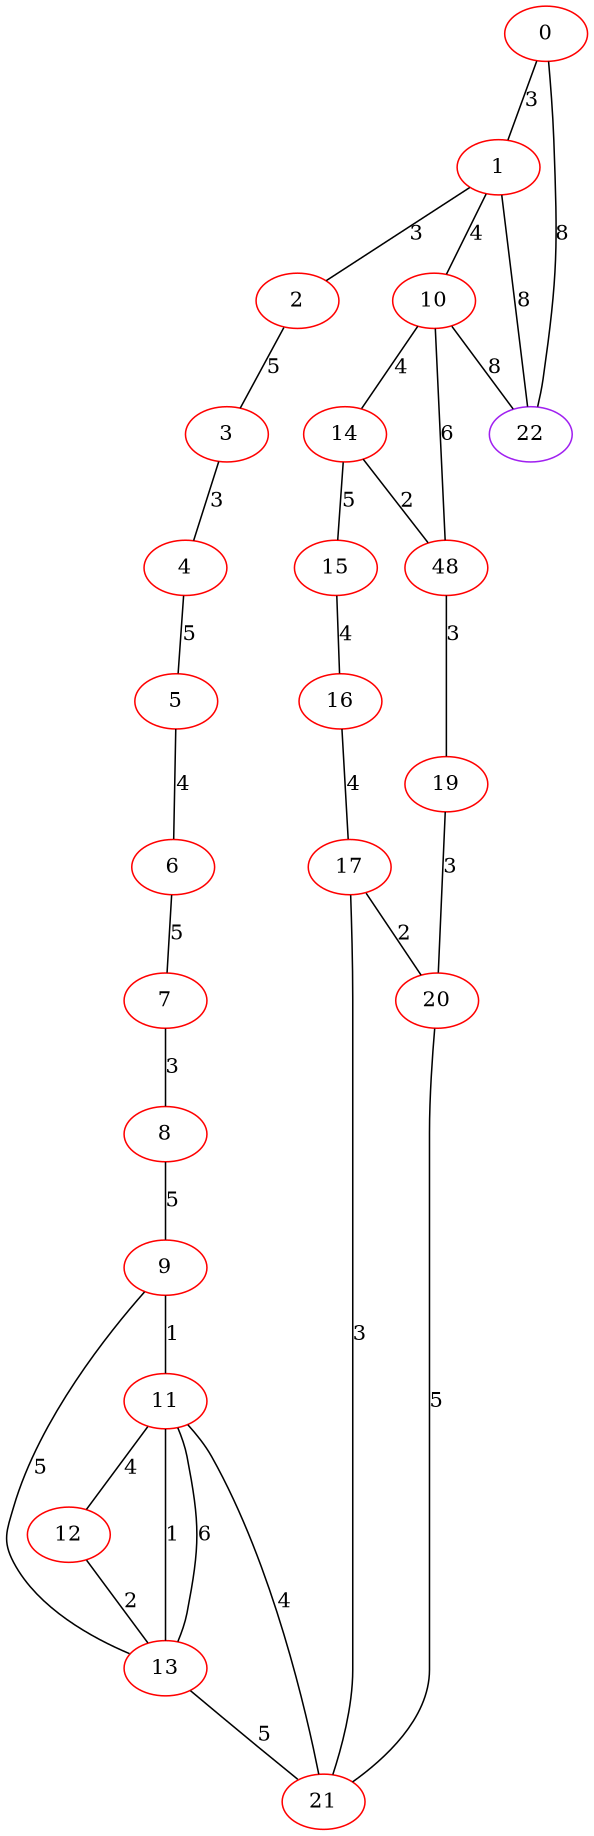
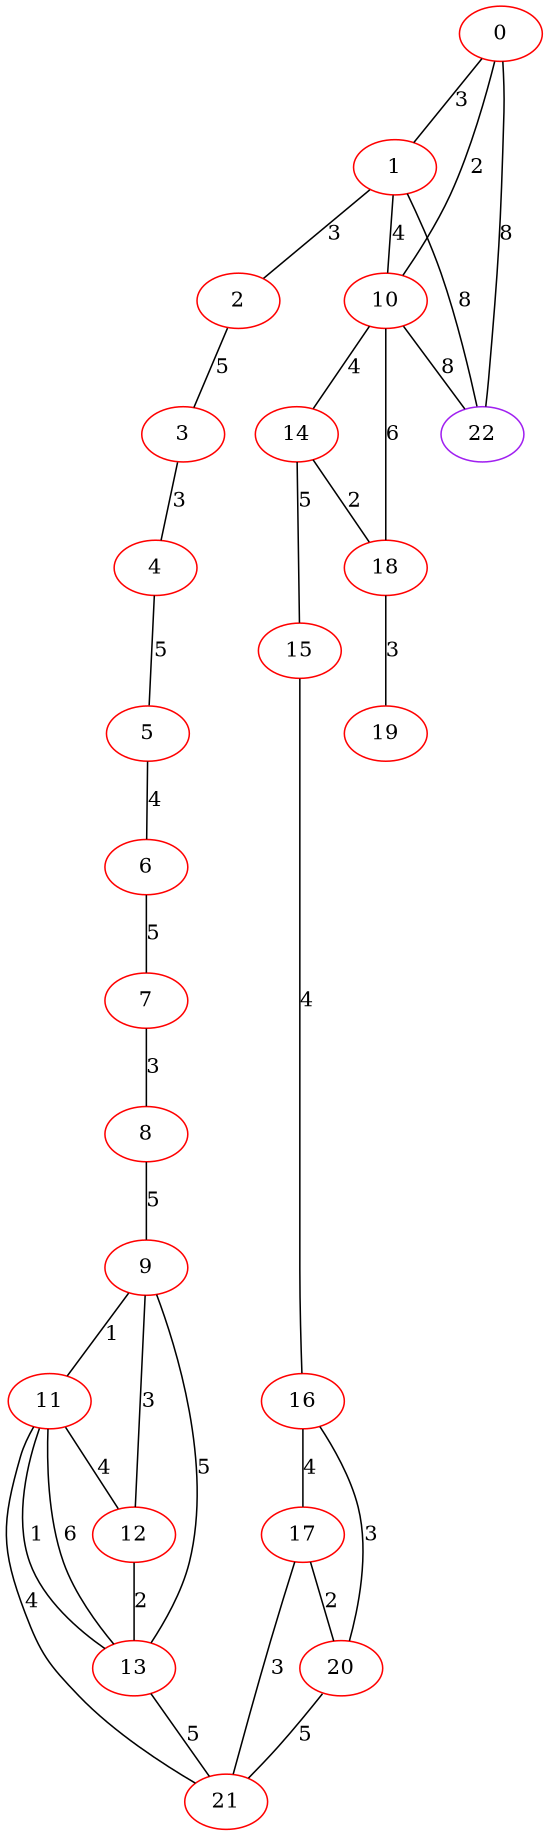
edge "0" -- "10": added, label "2"
node "48": label "48" -> "18"
edge "19" -- "20": now "16" -- "20"
edge "9" -- "12": added, label "3"
